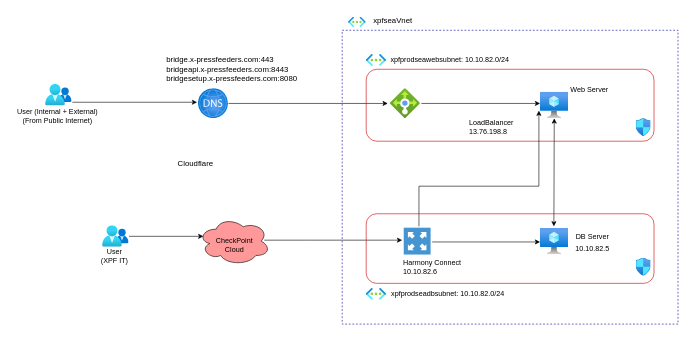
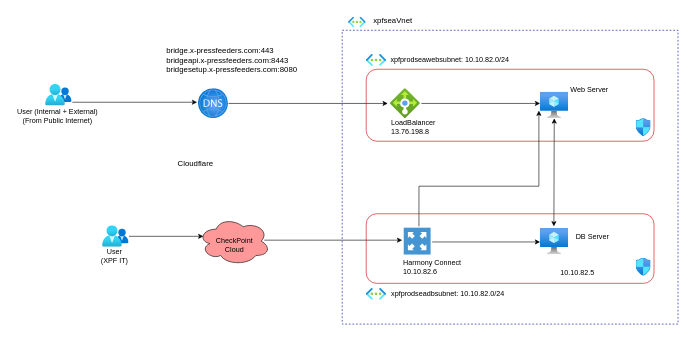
node "bridge.x-pressfeeders.com:443 bridgeapi.x-pressfeeders.com:8443 bridgesetup.x-pressfeeders.com:8080": moved (234, 69) -> (234, 60)
node "LoadBalancer 13.76.198.8": moved (495, 128) -> (417, 128)
node "10.10.82.5": moved (593, 249) -> (578, 273)
